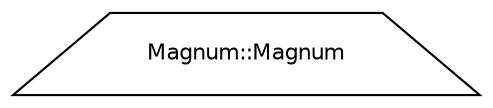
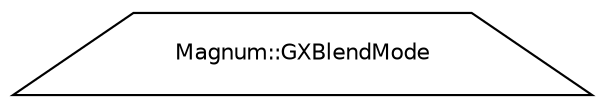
node "Magnum::Magnum": label "Magnum::Magnum" -> "Magnum::GXBlendMode"
